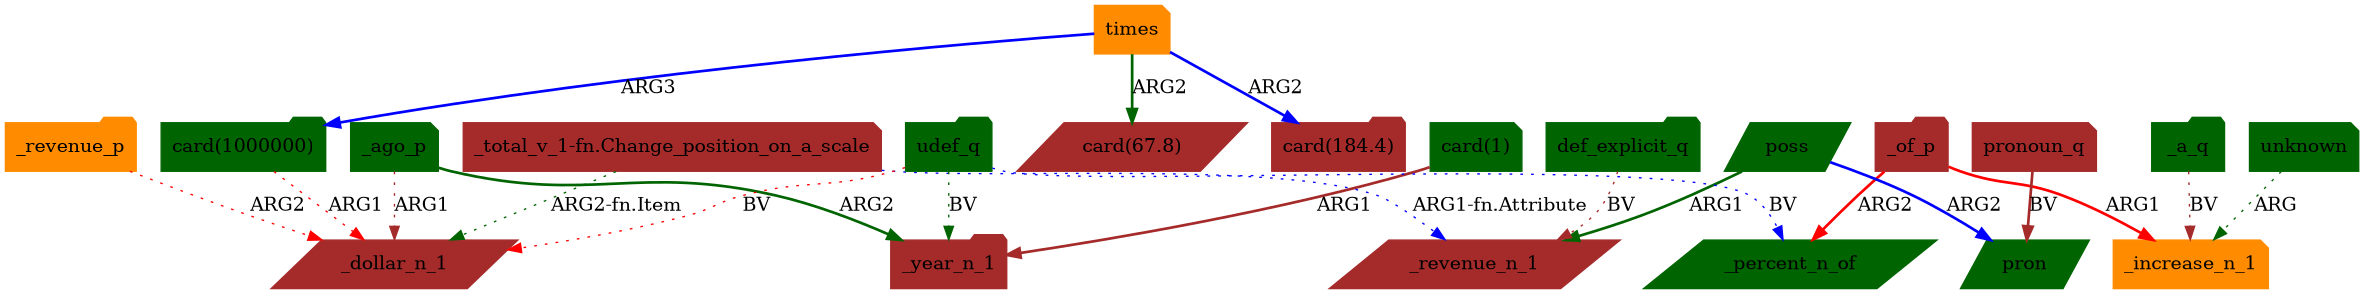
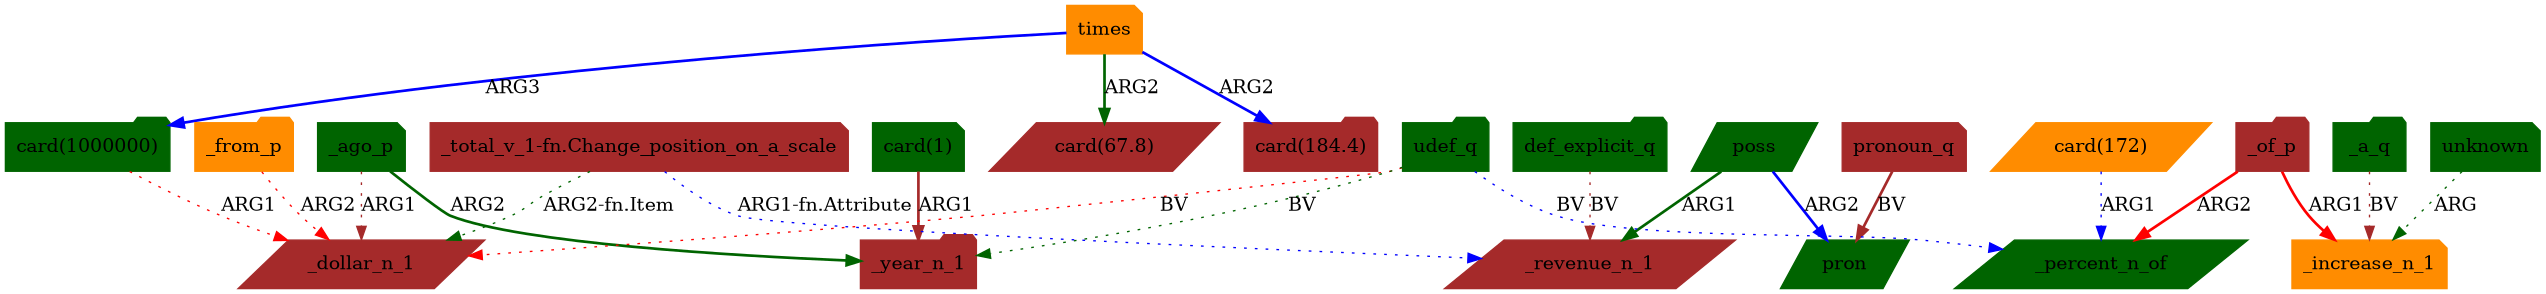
node "_revenue_p": label "_revenue_p" -> "_from_p"
node "card(172)": added
